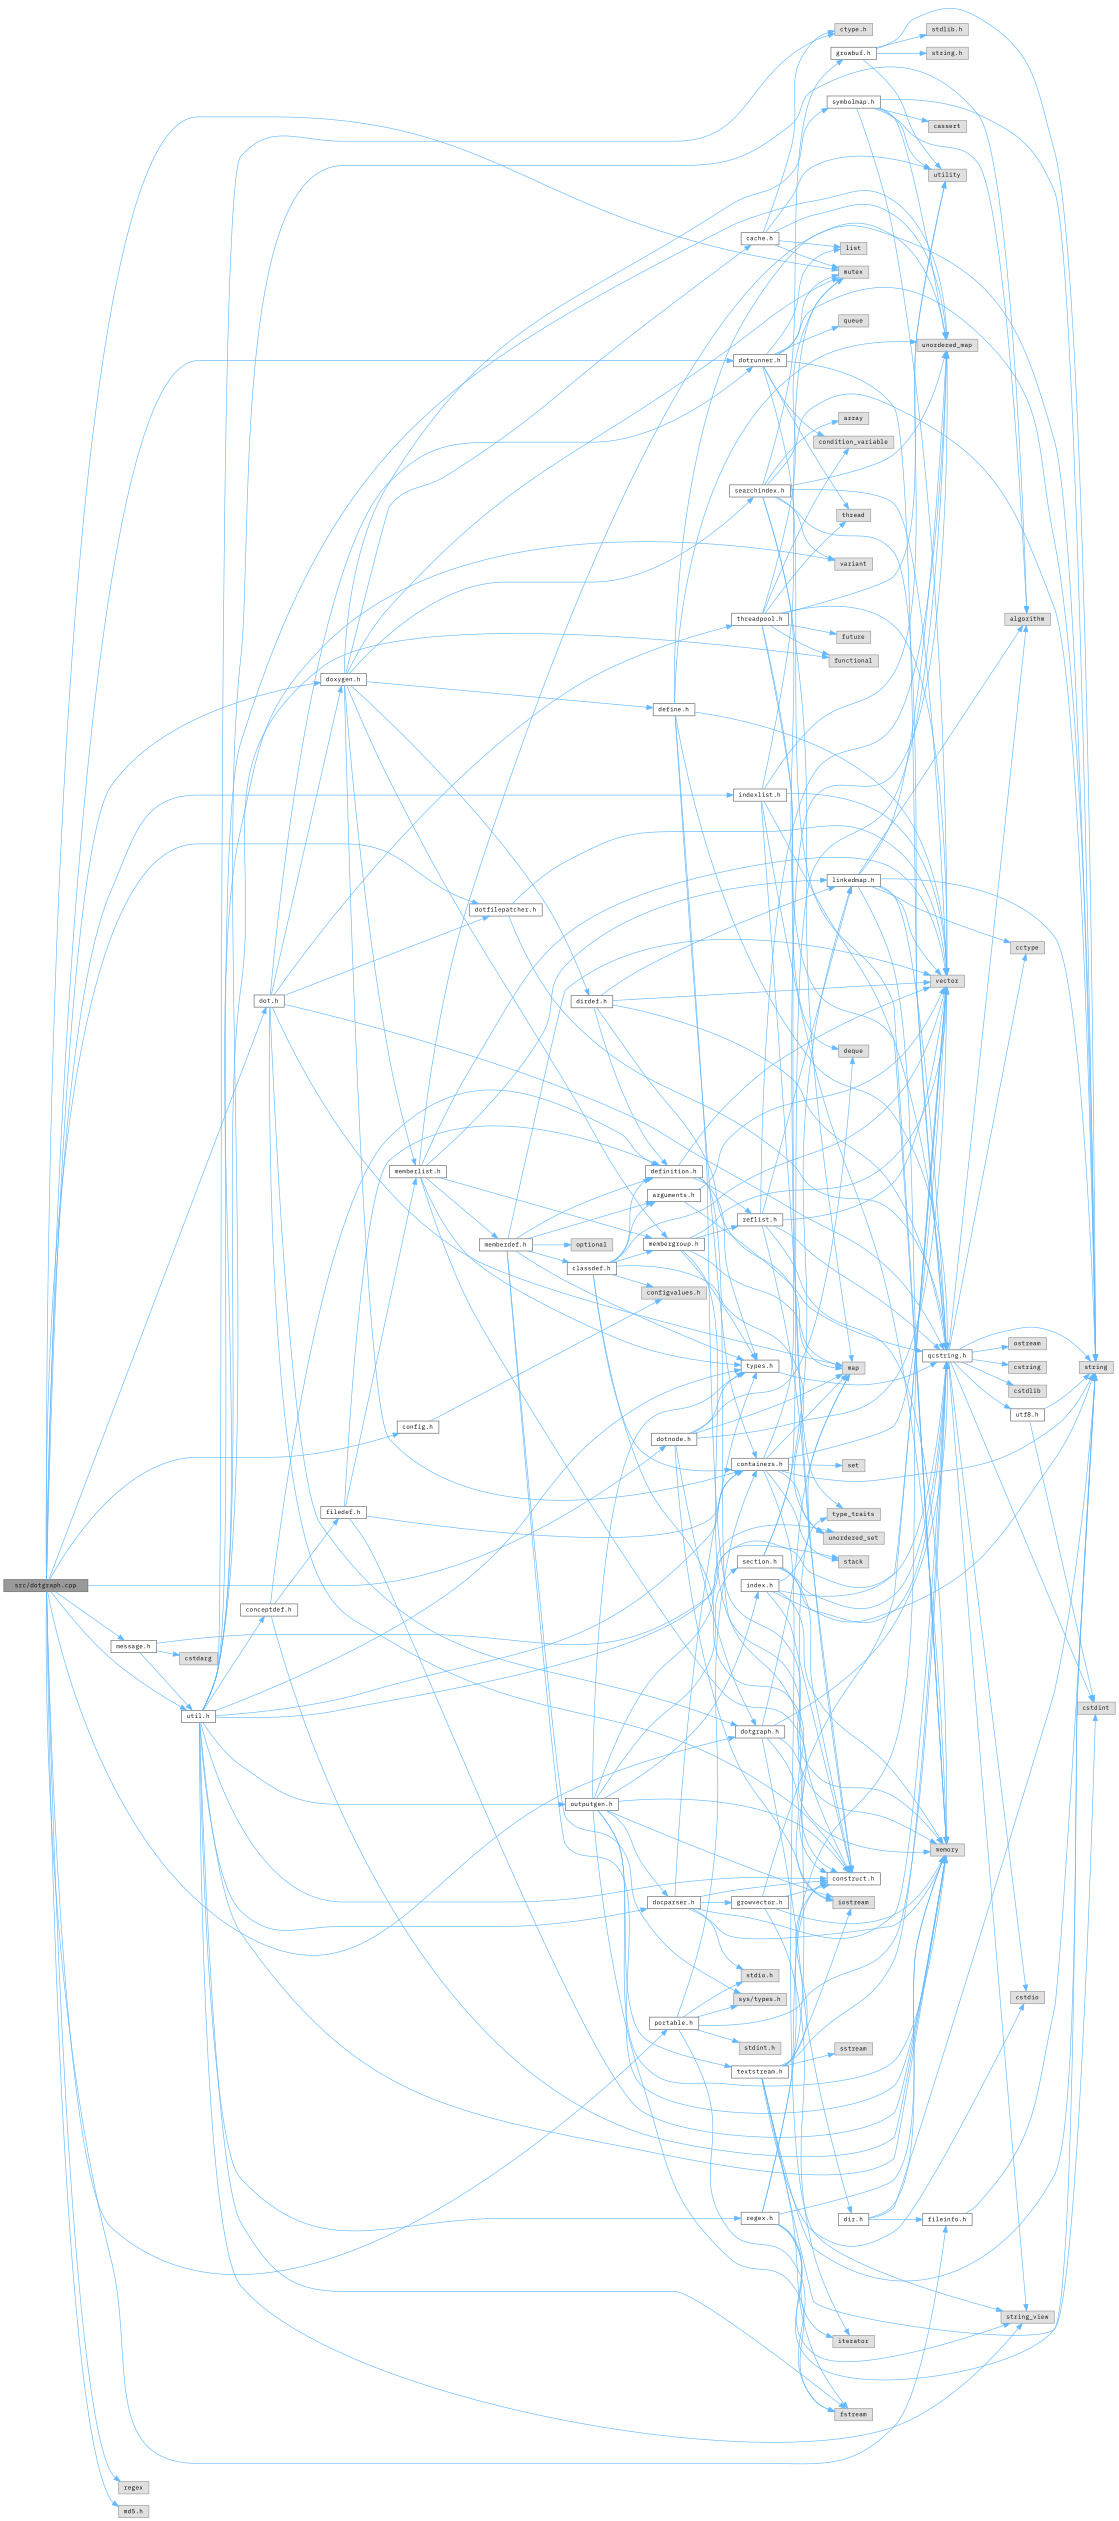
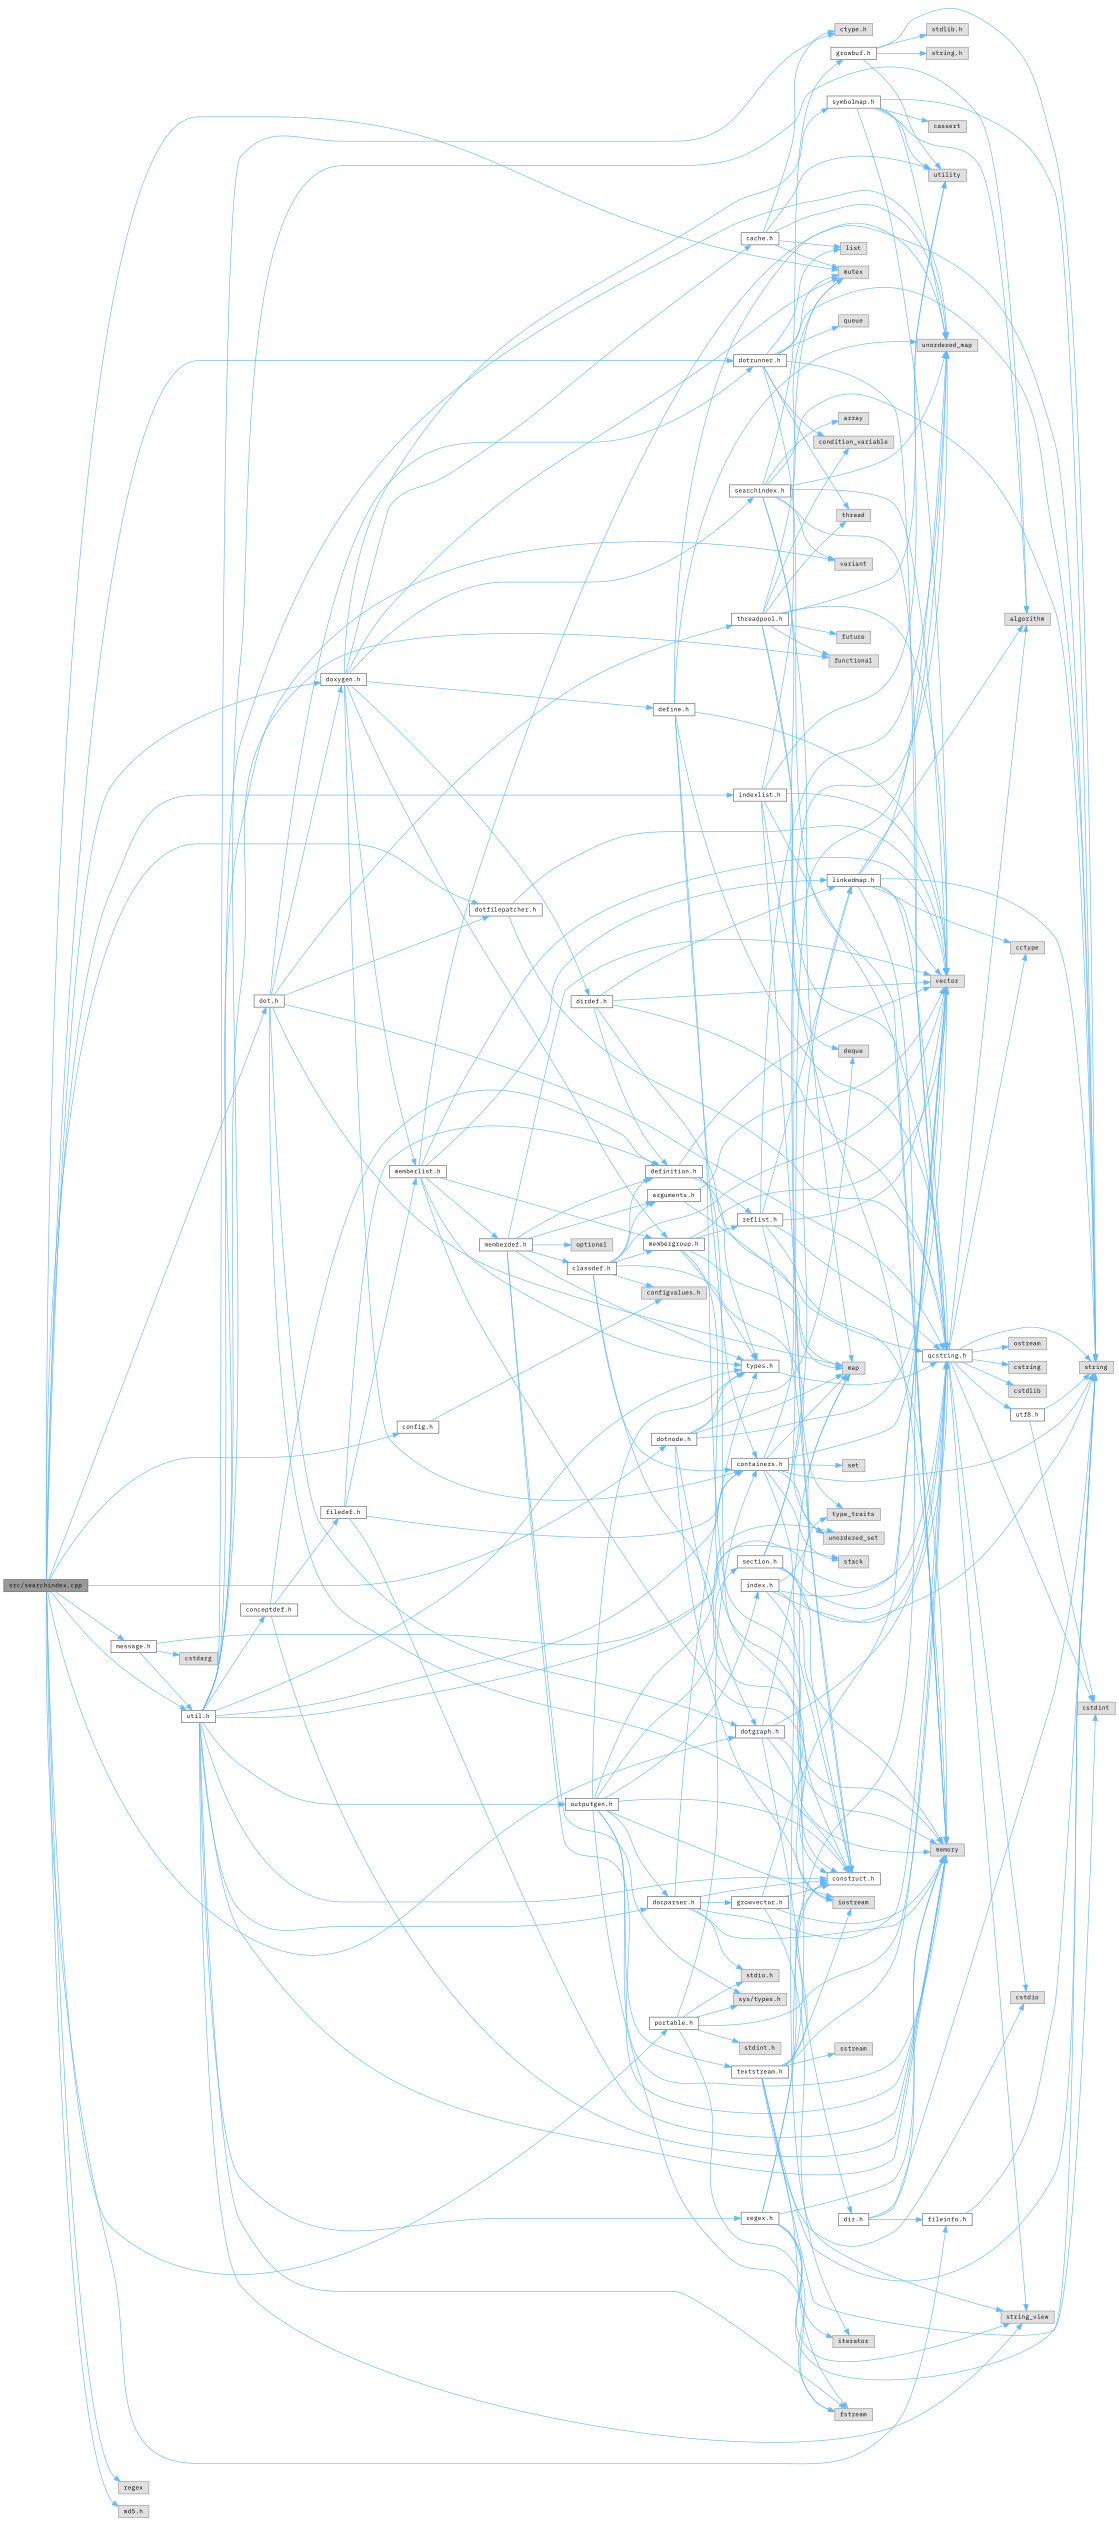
node "src/dotgraph.cpp": label "src/dotgraph.cpp" -> "src/searchindex.cpp"
